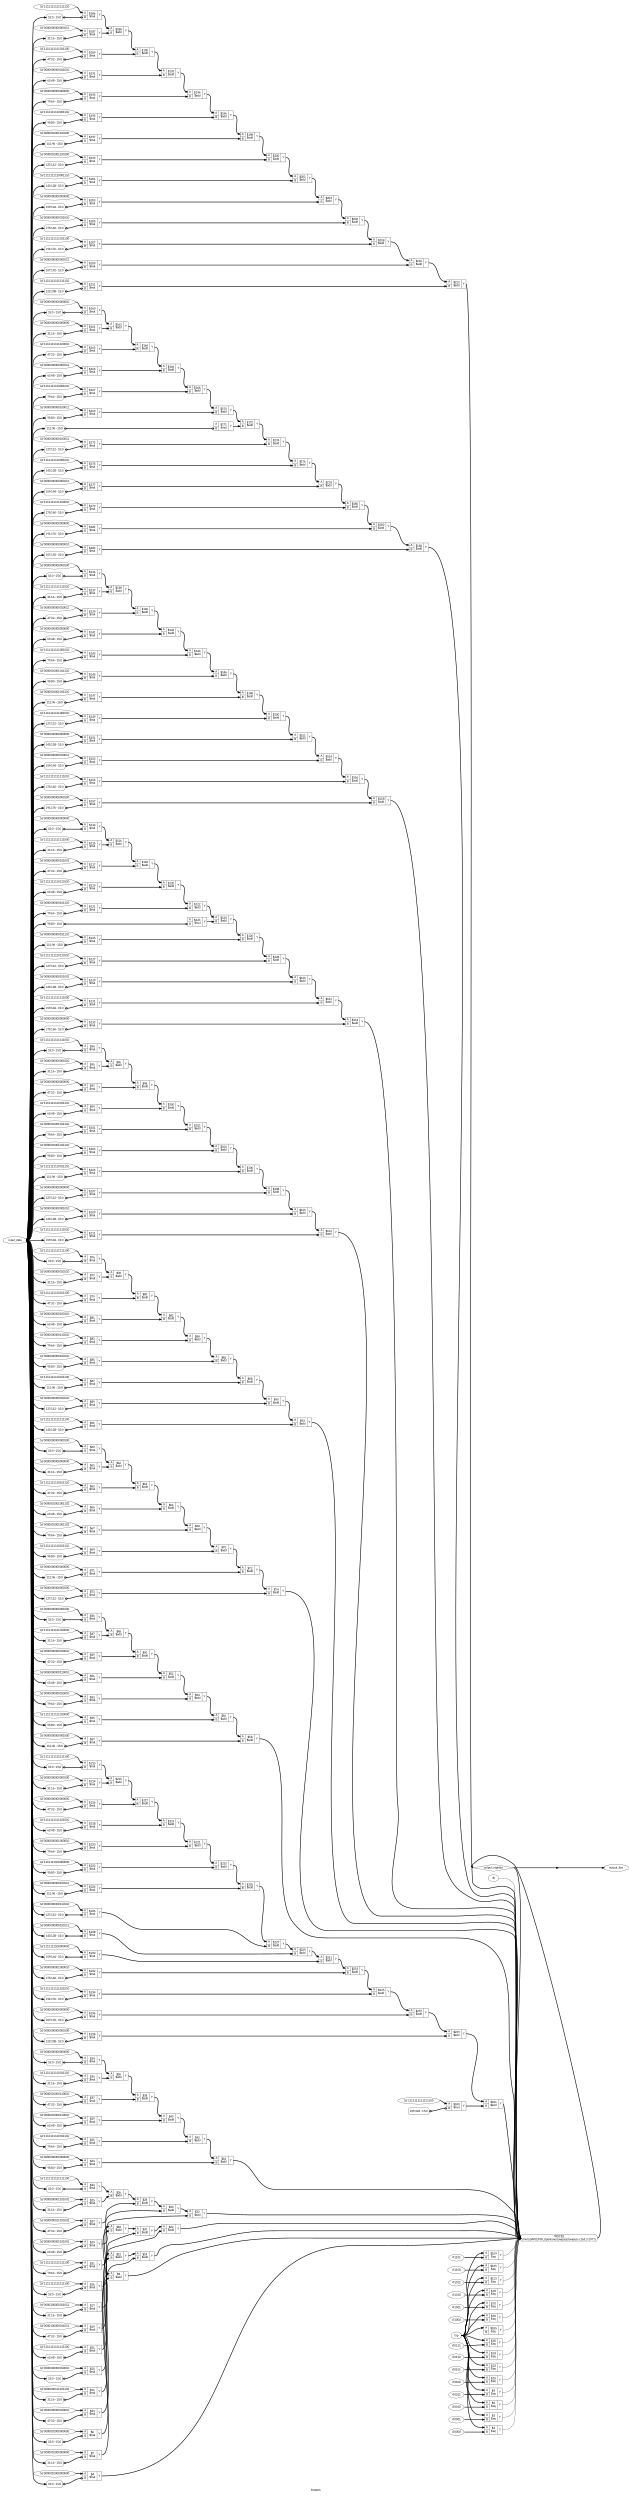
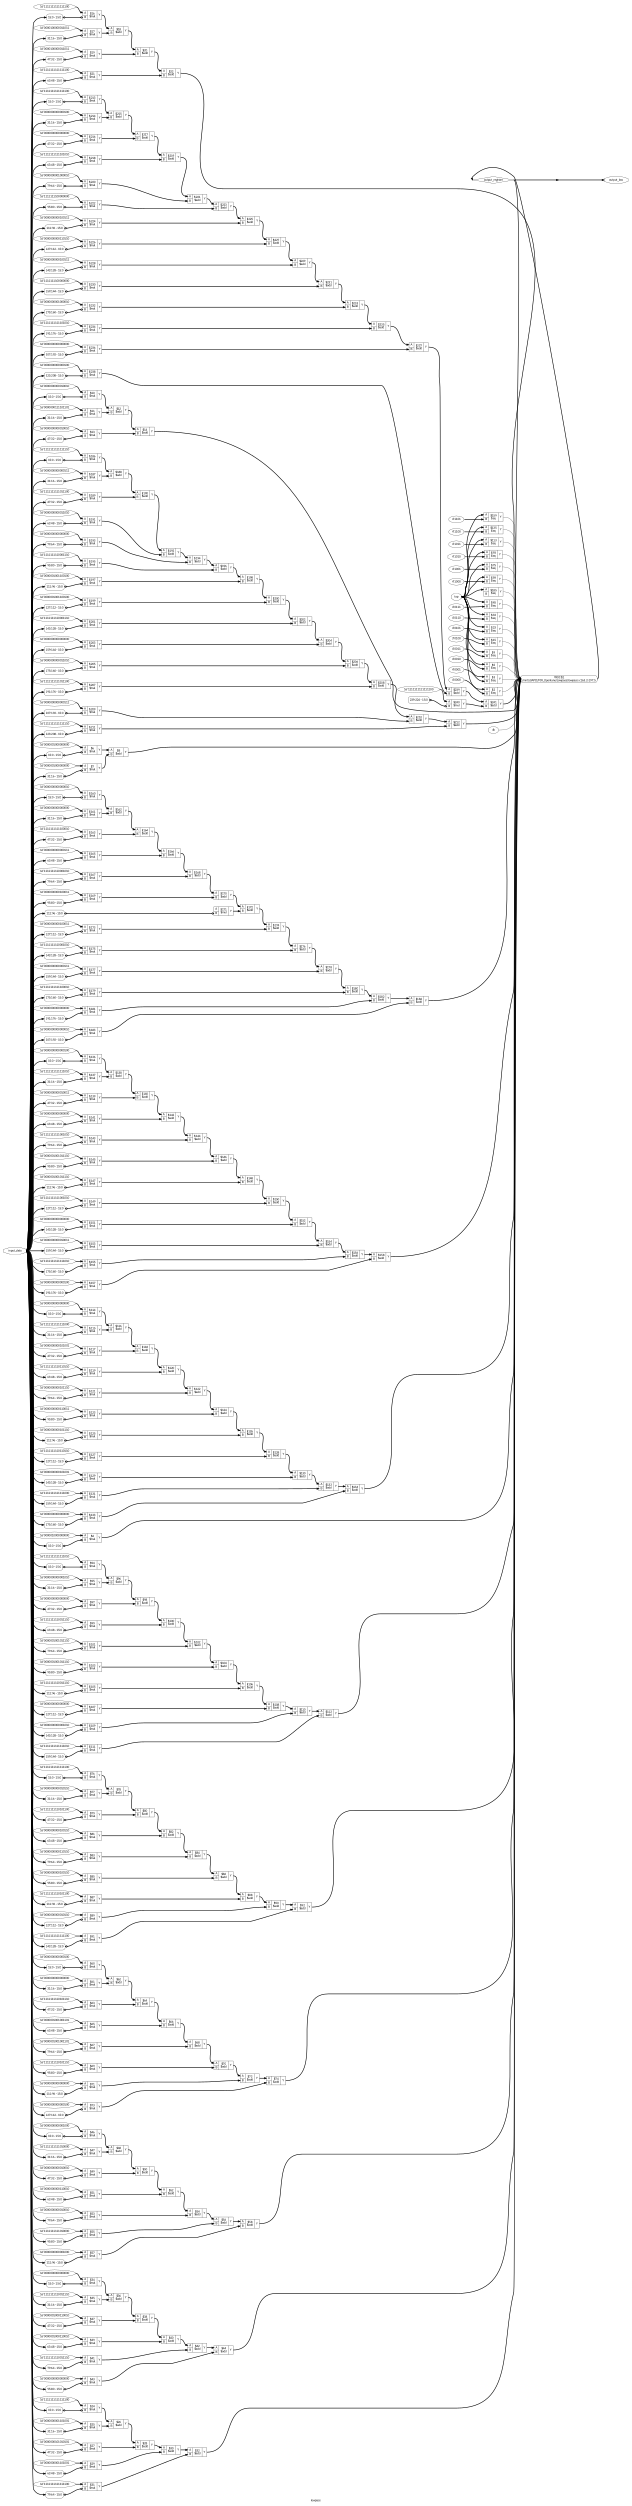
node "16'0000000000110011": added
node "4'1100": shape octagon -> ellipse
